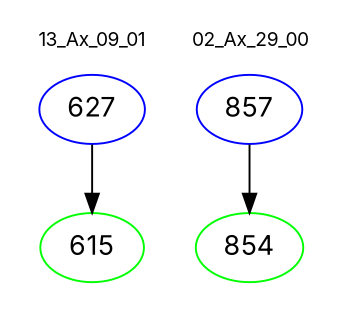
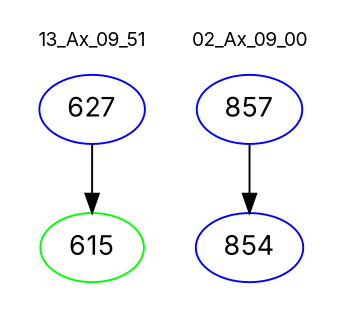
cluster "13_Ax_09_01": label "13_Ax_09_01" -> "13_Ax_09_51"
cluster "02_Ax_29_00": label "02_Ax_29_00" -> "02_Ax_09_00"
node "854": color green -> blue
